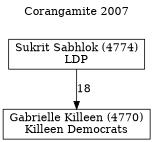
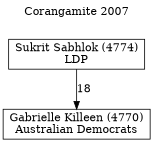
node "Gabrielle Killeen (4770) Killeen Democrats": label "Gabrielle Killeen (4770) Killeen Democrats" -> "Gabrielle Killeen (4770) Australian Democrats"
